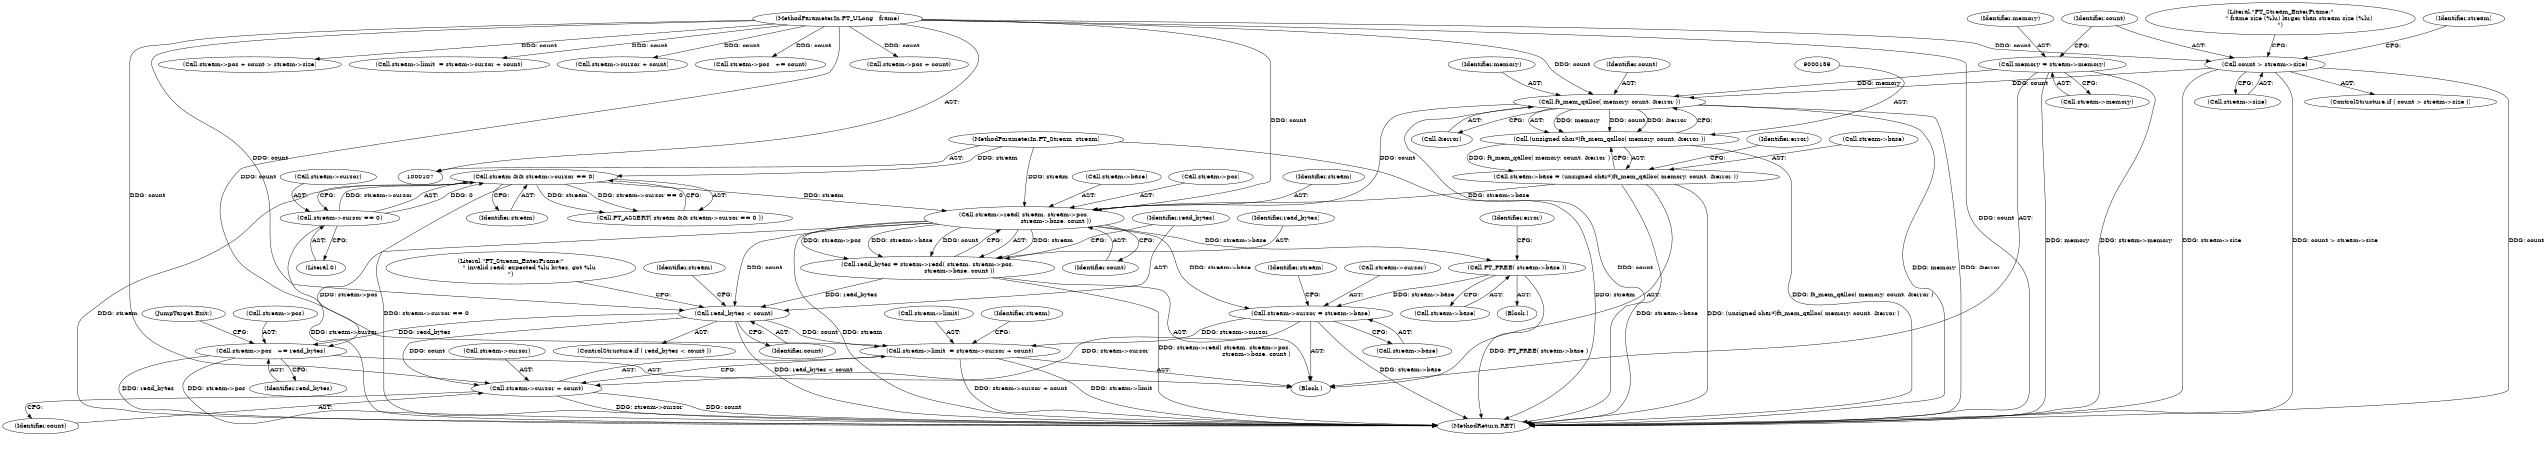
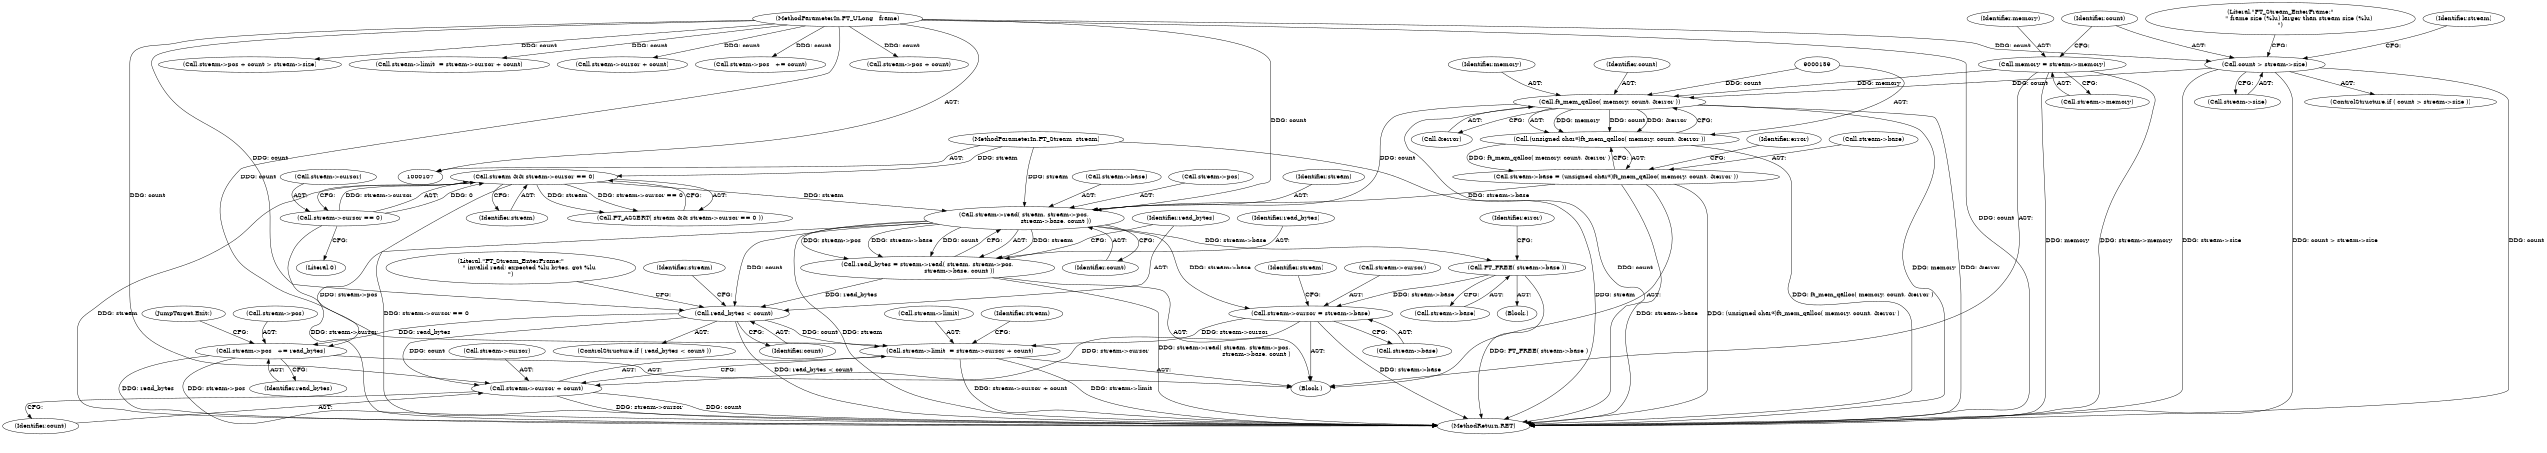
edge "(MethodParameterIn,FT_ULong   frame)" -> "(Call,ft_mem_qalloc( memory, count, &error ))": now "9000159" -> "(Call,ft_mem_qalloc( memory, count, &error ))"
edge "(Literal,0)" -> "(Call,stream->cursor == 0)": removed, label "AST:"
